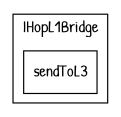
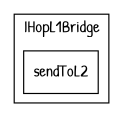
node "sendToL3": label "sendToL3" -> "sendToL2"
